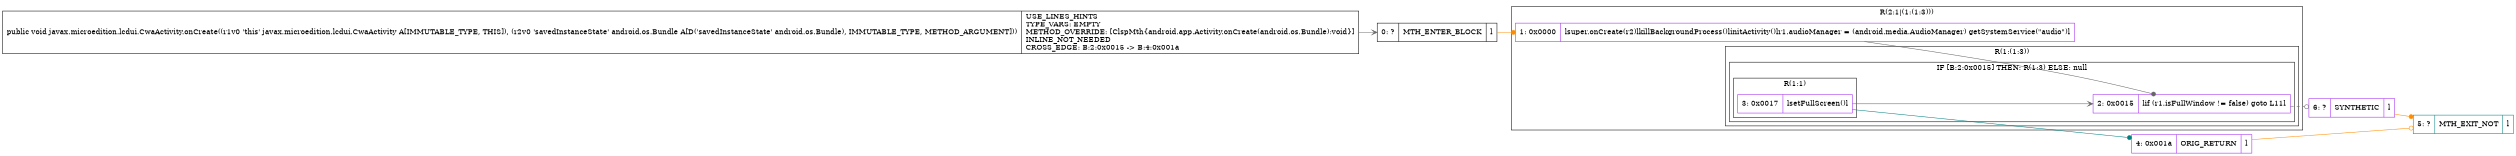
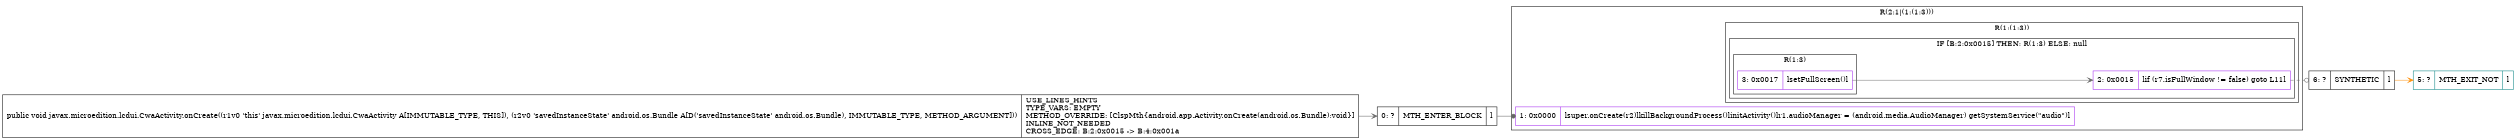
edge "0: ?" -> "1: 0x0000": color darkorange -> gray40
edge "1: 0x0000" -> "2: 0x0015": removed
cluster "R(1:1)": label "R(1:1)" -> "R(1:3)"
node "2: 0x0015": text "lif (r1.isFullWindow != false) goto L11l" -> "lif (r7.isFullWindow != false) goto L11l"
node "6: ?": color purple -> black
edge "6: ?" -> "5: ?": arrowhead dot -> vee
node "4: 0x001a": removed
